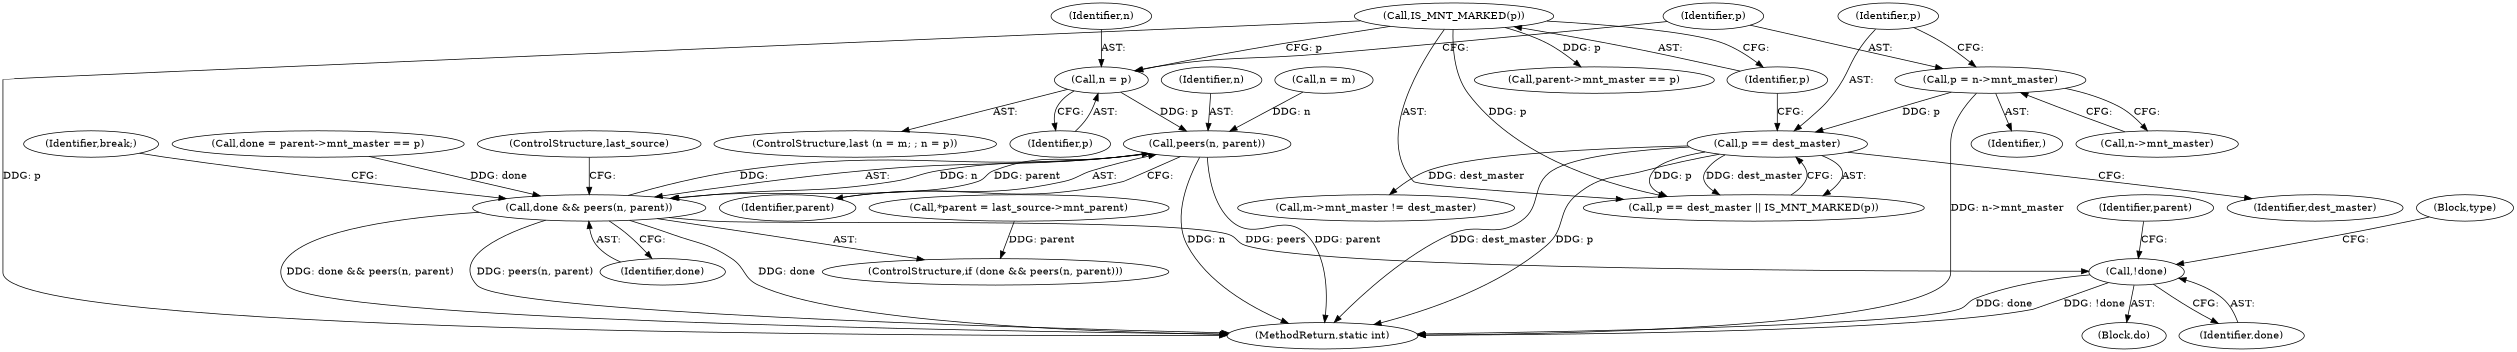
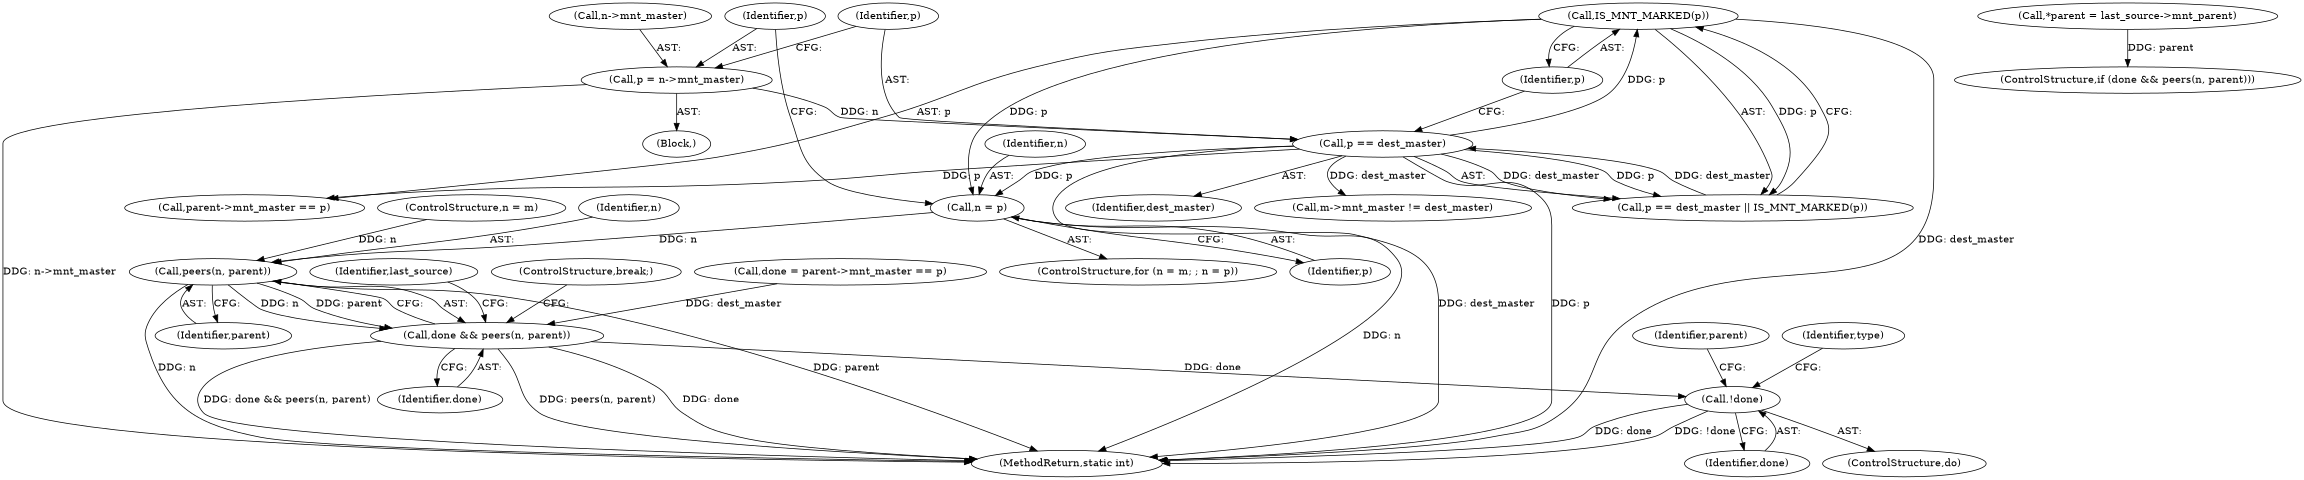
edge "(Call,IS_MNT_MARKED(p))" -> "(Call,n = p)": label "CFG: p" -> "DDG: p"
edge "(Call,IS_MNT_MARKED(p))" -> "(Call,parent->mnt_master == p)": label "DDG: p" -> "AST: p"
node "(Call,n = m)": label "(Call,n = m)" -> "(ControlStructure,n = m)"
edge "(Call,p == dest_master || IS_MNT_MARKED(p))" -> "(Call,IS_MNT_MARKED(p))": added, label "CFG:"
edge "(Call,p = n->mnt_master)" -> "(Call,n->mnt_master)": removed, label "CFG:"
edge "(Call,n = p)" -> "(Call,peers(n, parent))": label "DDG: p" -> "DDG: n"
edge "(Call,p = n->mnt_master)" -> "(Call,p == dest_master)": label "DDG: p" -> "DDG: n"
edge "(Call,n->mnt_master)" -> "(Call,p = n->mnt_master)": label "CFG: " -> "AST: "
edge "(Call,p == dest_master)" -> "(Call,IS_MNT_MARKED(p))": added, label "DDG: p"
node "(Identifier,break;)": label "(Identifier,break;)" -> "(ControlStructure,break;)"
node "(ControlStructure,last_source)": label "(ControlStructure,last_source)" -> "(Identifier,last_source)"
node "(ControlStructure,last (n = m; ; n = p))": label "(ControlStructure,last (n = m; ; n = p))" -> "(ControlStructure,for (n = m; ; n = p))"
node "(Identifier,)": label "(Identifier,)" -> "(Block,)"
edge "(Call,p == dest_master)" -> "(Call,n = p)": added, label "DDG: p"
edge "(Call,IS_MNT_MARKED(p))" -> "(MethodReturn,static int)": label "DDG: p" -> "DDG: dest_master"
edge "(Call,done = parent->mnt_master == p)" -> "(Call,done && peers(n, parent))": label "DDG: done" -> "DDG: dest_master"
edge "(Call,done && peers(n, parent))" -> "(Call,peers(n, parent))": label "DDG: " -> "CFG: "
edge "(Call,p == dest_master || IS_MNT_MARKED(p))" -> "(Call,p == dest_master)": label "CFG: " -> "DDG: dest_master"
edge "(Call,p == dest_master)" -> "(Identifier,dest_master)": label "CFG: " -> "AST: "
edge "(Call,p == dest_master)" -> "(Call,parent->mnt_master == p)": added, label "DDG: p"
node "(Block,type)": label "(Block,type)" -> "(Identifier,type)"
edge "(Call,done && peers(n, parent))" -> "(ControlStructure,if (done && peers(n, parent)))": removed, label "AST:"
edge "(Call,done && peers(n, parent))" -> "(Call,!done)": label "DDG: peers" -> "DDG: done"
edge "(Call,n = p)" -> "(MethodReturn,static int)": added, label "DDG: n"
node "(Block,do)": label "(Block,do)" -> "(ControlStructure,do)"
